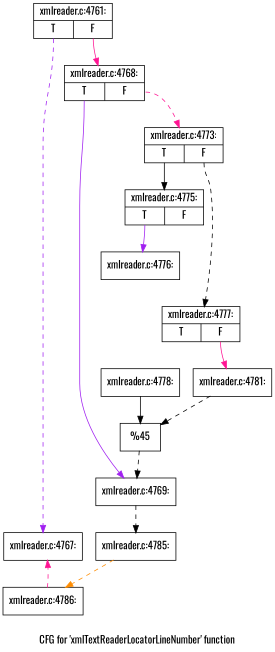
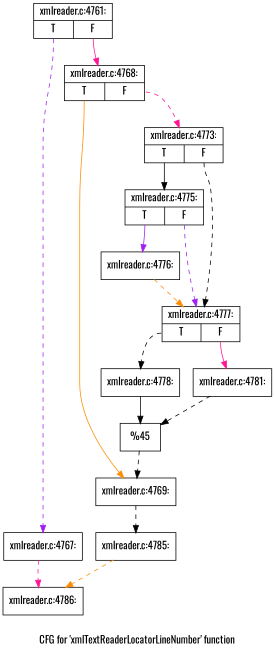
edge "xmlreader.c:4775:" -> "xmlreader.c:4777:": added
edge "xmlreader.c:4776:" -> "xmlreader.c:4777:": added
edge "xmlreader.c:4768:" -> "xmlreader.c:4769:": color purple -> darkorange
edge "xmlreader.c:4777:" -> "xmlreader.c:4778:": added
edge "xmlreader.c:4786:" -> "xmlreader.c:4767:": reversed
